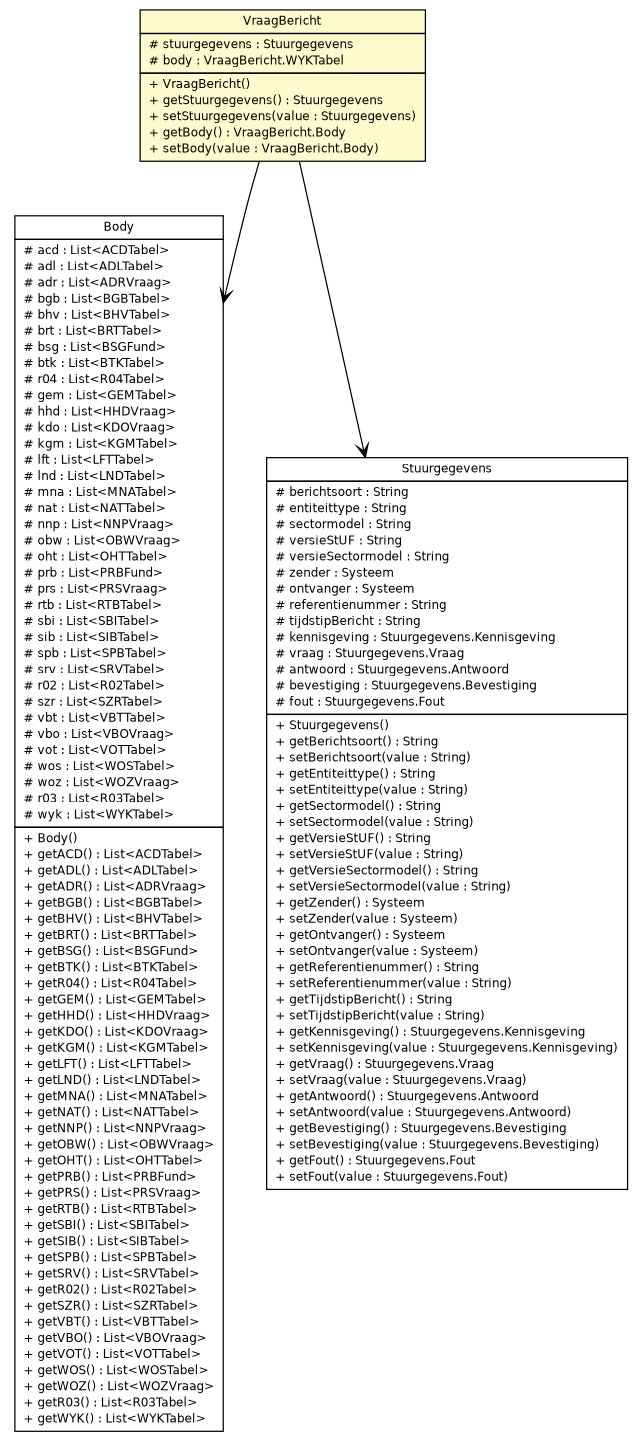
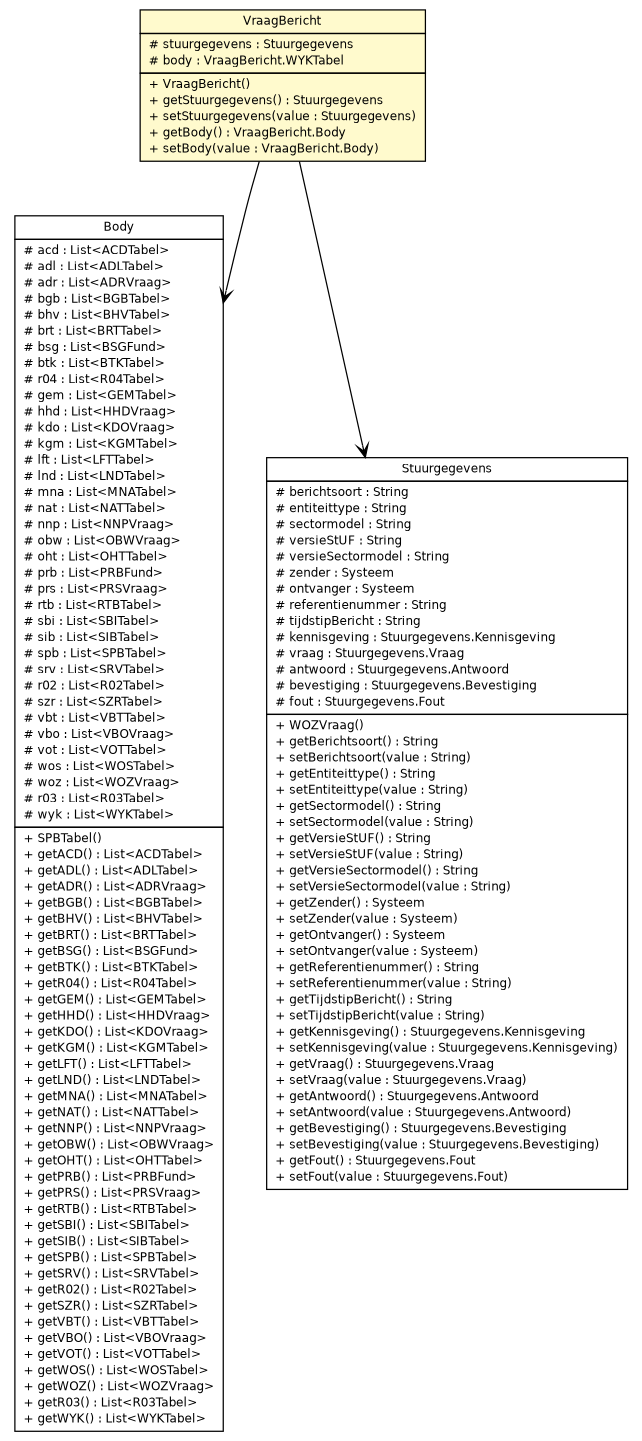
node "Stuurgegevens": text "+ Stuurgegevens()" -> "+ WOZVraag()"
node "Body": text "+ Body()" -> "+ SPBTabel()"
